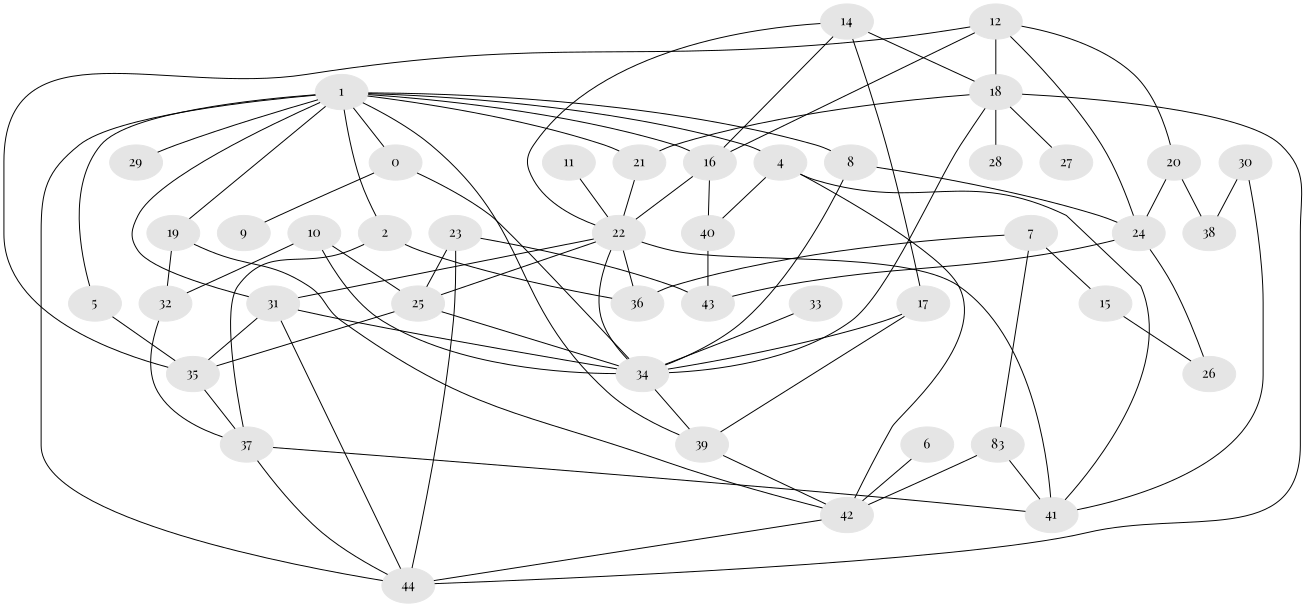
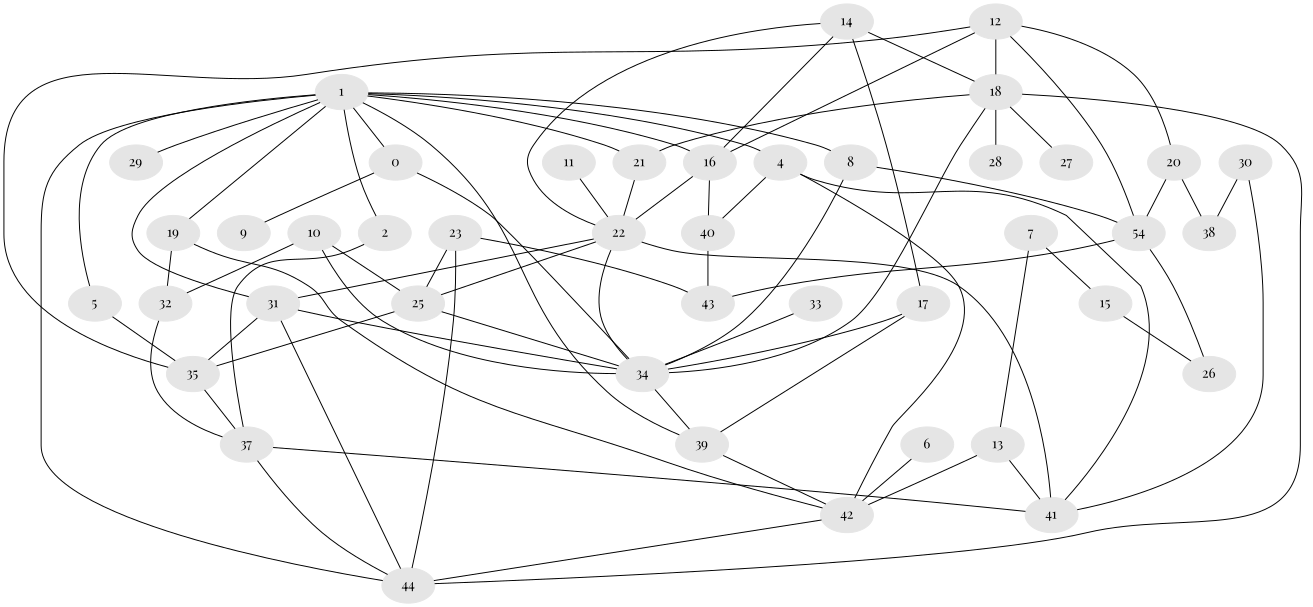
node "24": label "24" -> "54"
node "36": removed
node "83": label "83" -> "13"
